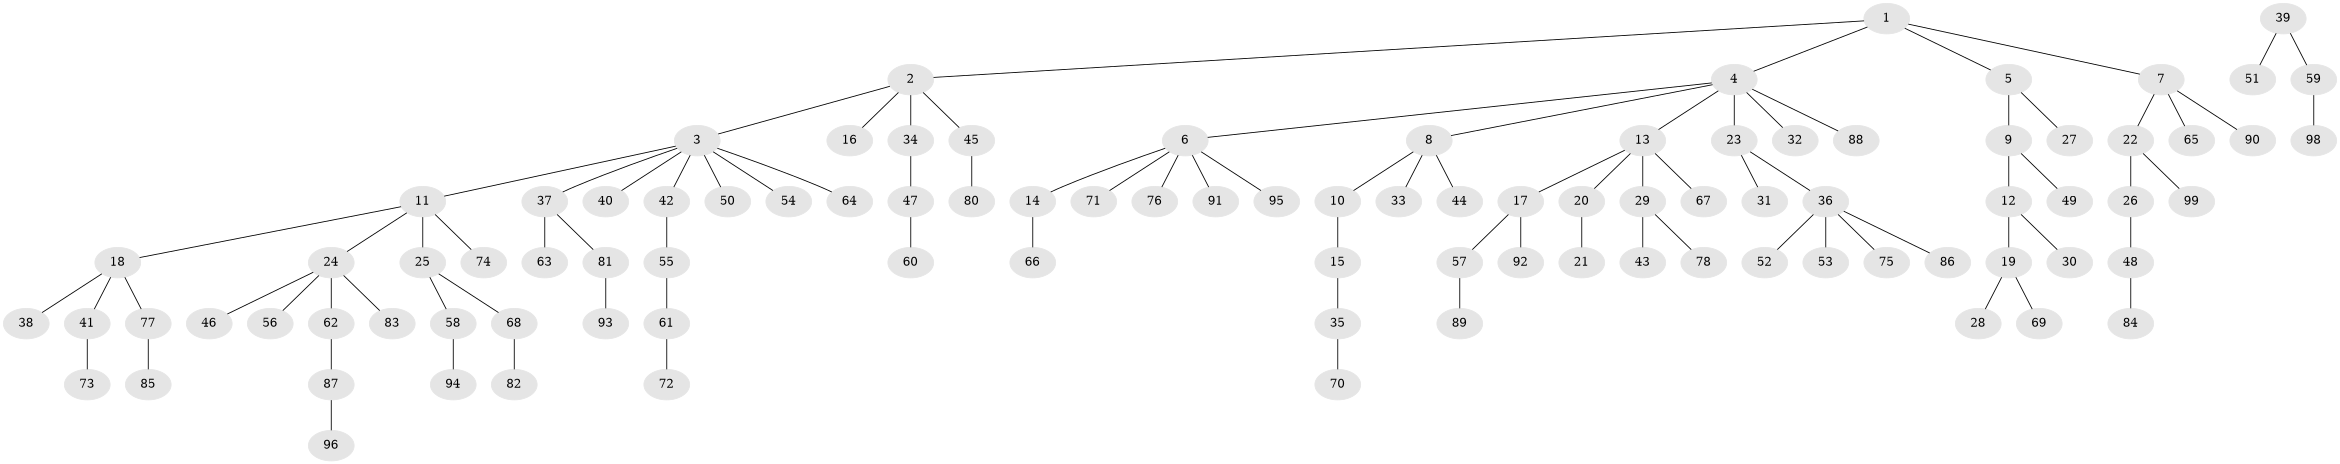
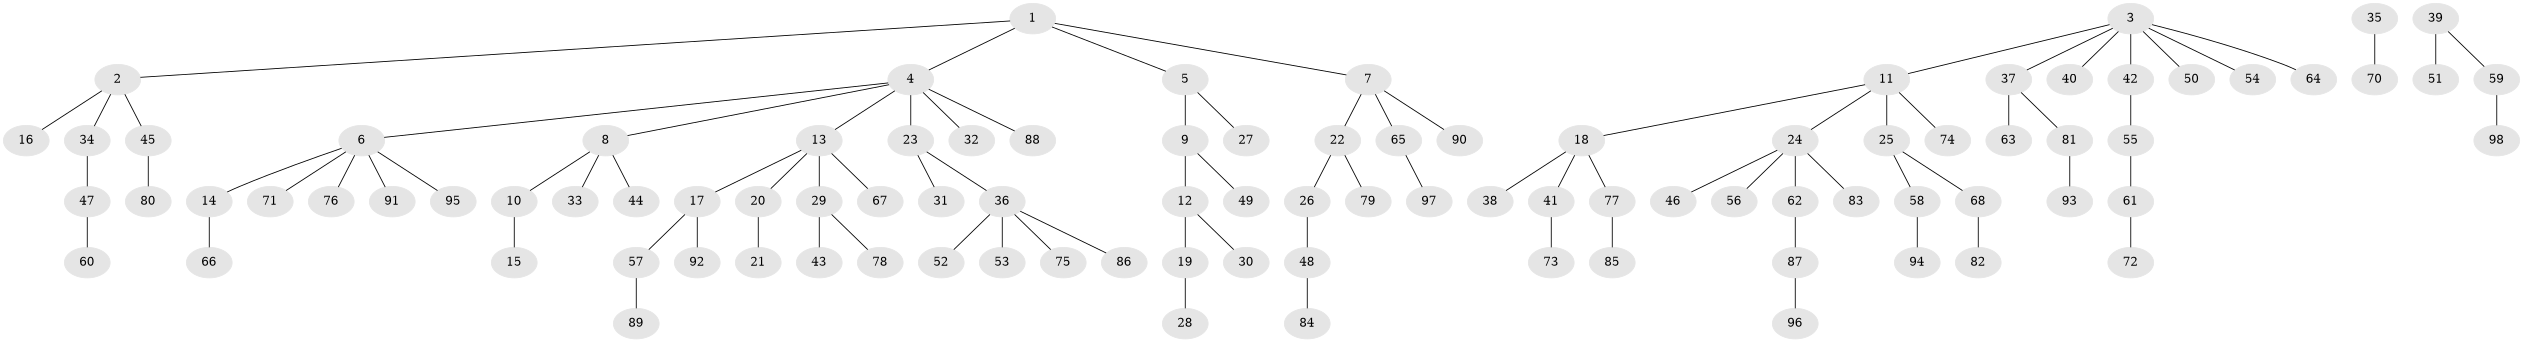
edge "2" -- "3": removed
node "97": added
node "99": label "99" -> "79"
edge "15" -- "35": removed
node "69": removed
